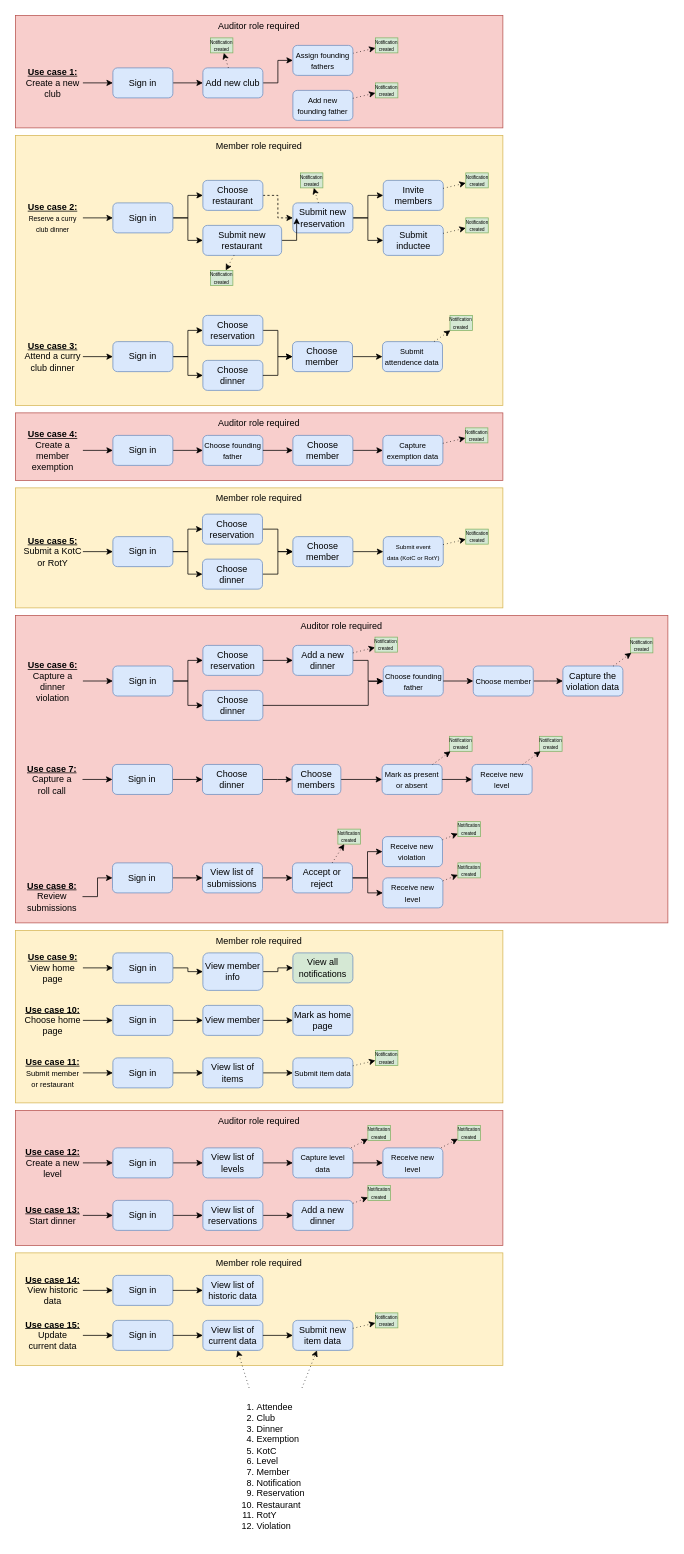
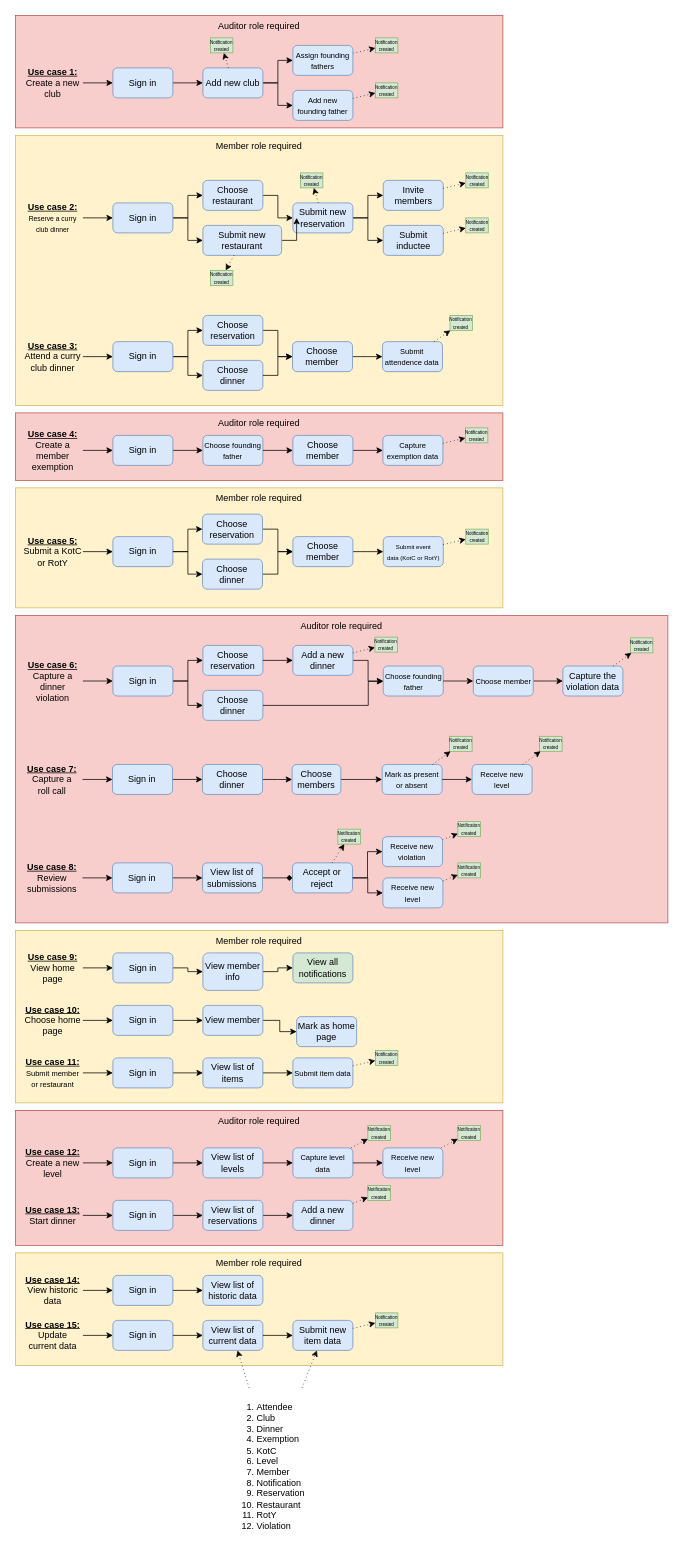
edge "Add new club" -> "Add new founding father": added
edge "Choose restaurant" -> "Submit new reservation": style dashed -> solid
edge "View list of submissions" -> "Accept or reject": arrowhead classic -> diamond
node "Use case 8: Review submissions": moved (52, 897) -> (52, 878)
node "Mark as home page": moved (323, 1020) -> (327, 1032)
